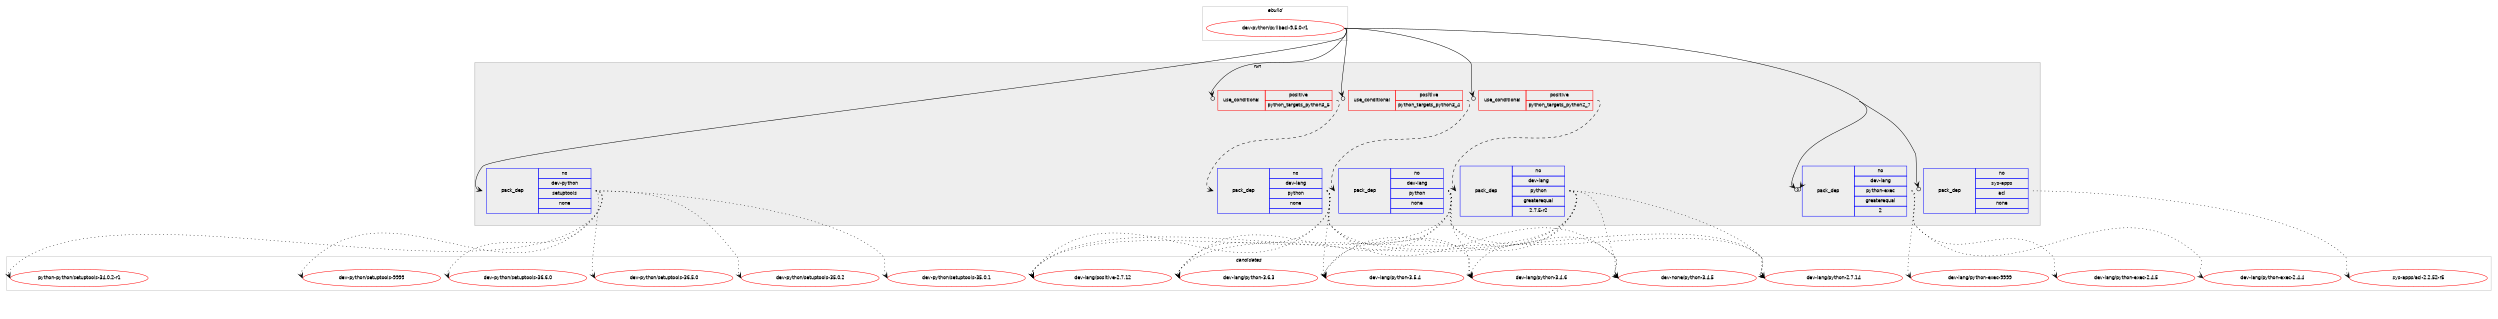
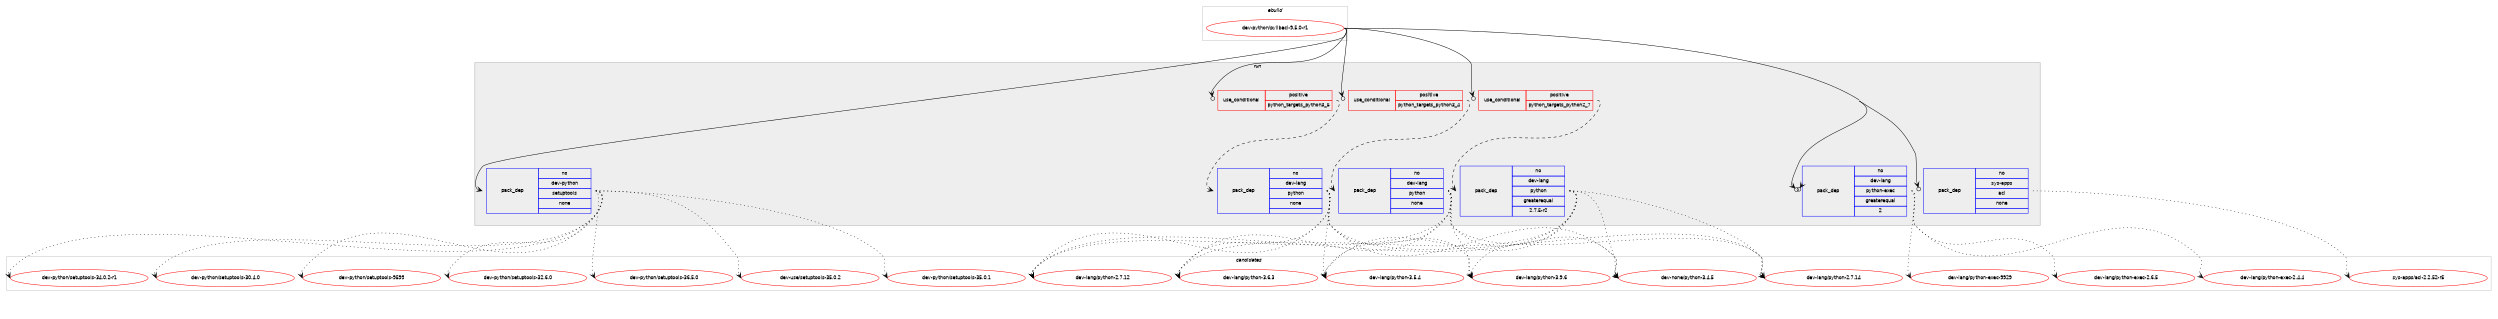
node "python-python/setuptools-34.0.2-r1": label "python-python/setuptools-34.0.2-r1" -> "dev-python/setuptools-34.0.2-r1"
node "dev-python/setuptools-30.4.0": added
node "dev-python/setuptools-9999": label "dev-python/setuptools-9999" -> "dev-python/setuptools-9599"
node "dev-python/setuptools-36.6.0": label "dev-python/setuptools-36.6.0" -> "dev-python/setuptools-32.6.0"
node "dev-python/setuptools-35.0.2": label "dev-python/setuptools-35.0.2" -> "dev-use/setuptools-35.0.2"
node "dev-lang/positive-2.7.12": label "dev-lang/positive-2.7.12" -> "dev-lang/python-2.7.12"
node "dev-lang/python-3.4.6": label "dev-lang/python-3.4.6" -> "dev-lang/python-3.9.6"
node "dev-lang/python-exec-9999": label "dev-lang/python-exec-9999" -> "dev-lang/python-exec-9929"
node "dev-lang/python-exec-2.4.5": label "dev-lang/python-exec-2.4.5" -> "dev-lang/python-exec-2.6.5"
